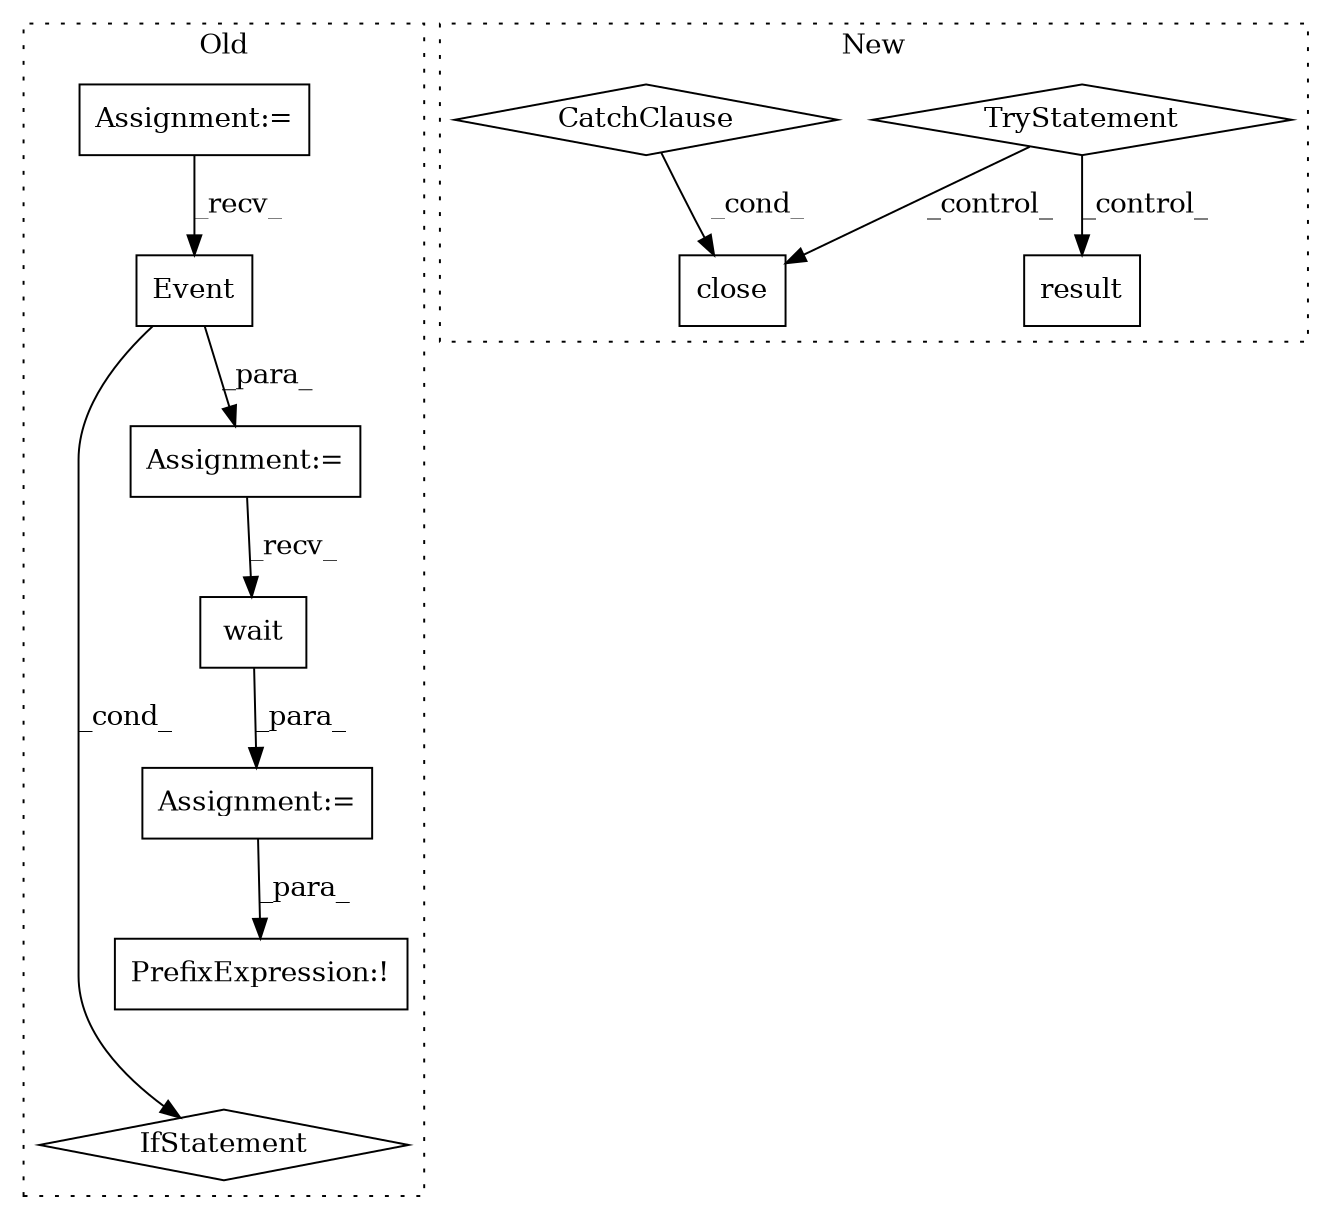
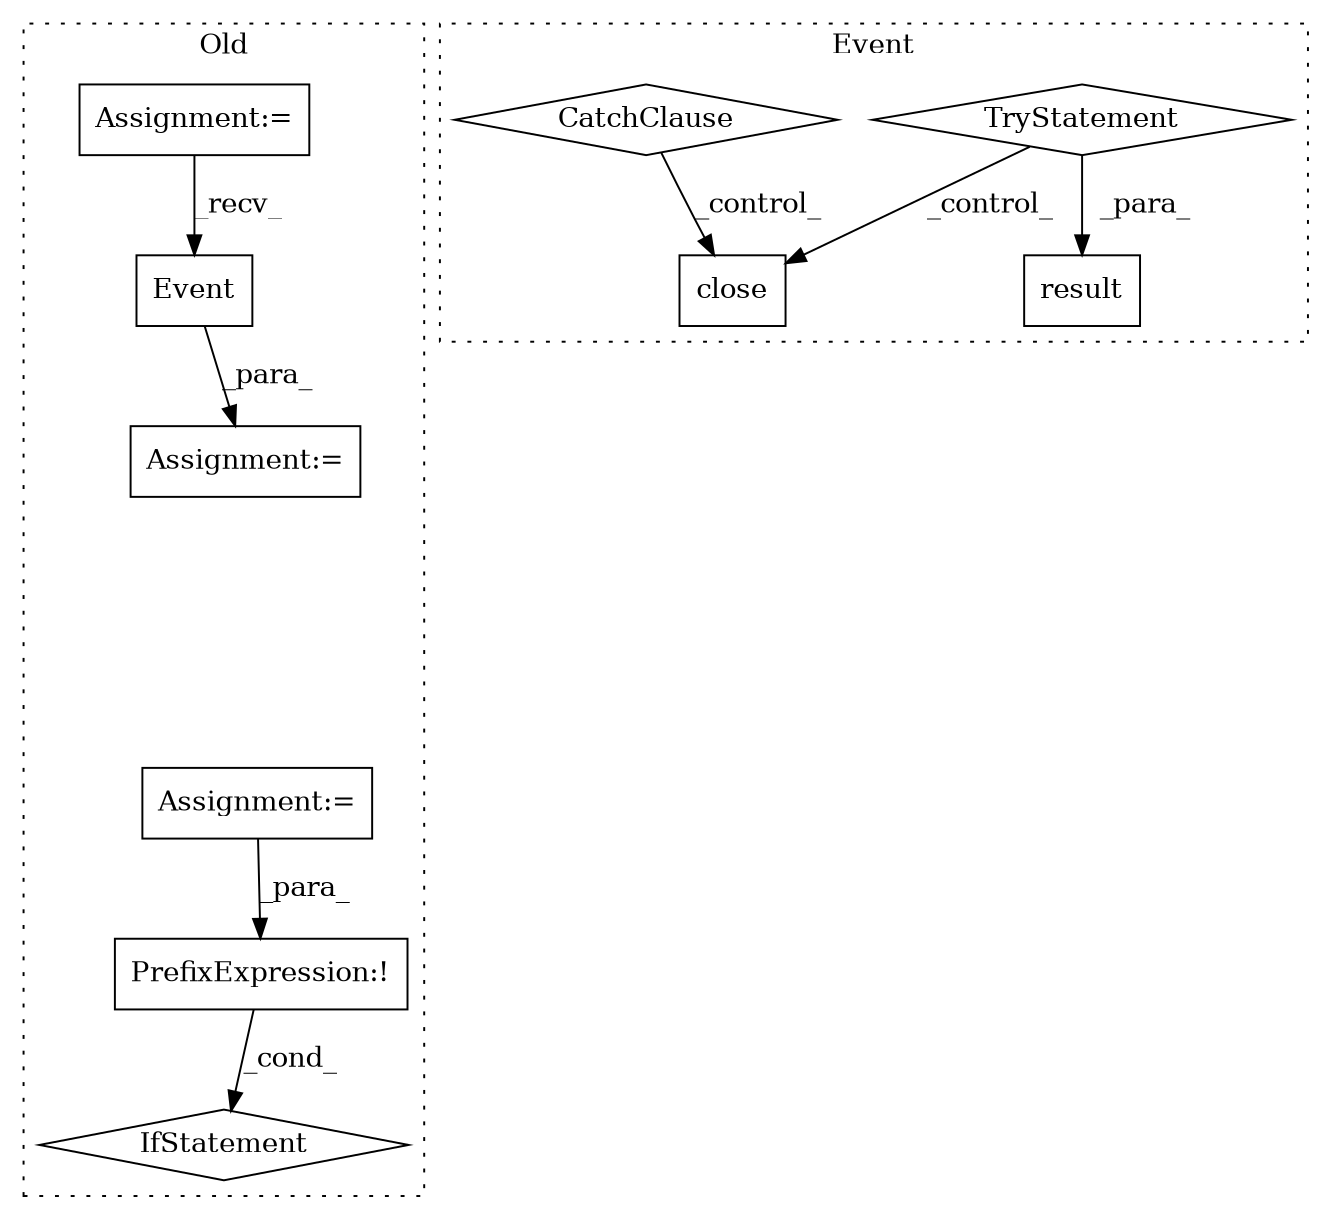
cluster "New": label "New" -> "Event"
edge "CatchClause" -> "close": label "_cond_" -> "_control_"
edge "TryStatement" -> "result": label "_control_" -> "_para_"
node "wait": removed
edge "Event" -> "IfStatement": now "PrefixExpression:!" -> "IfStatement"
